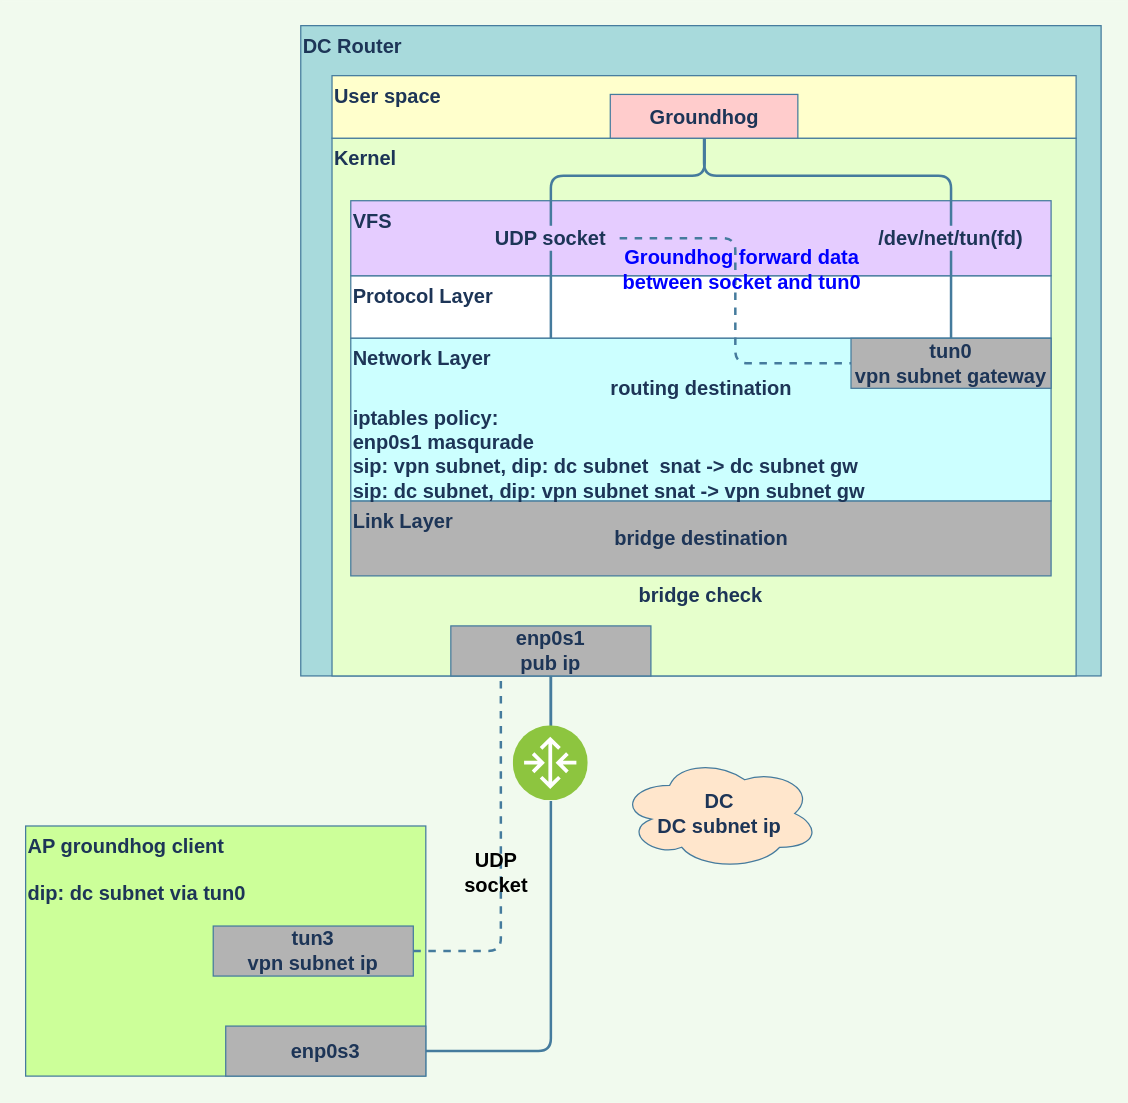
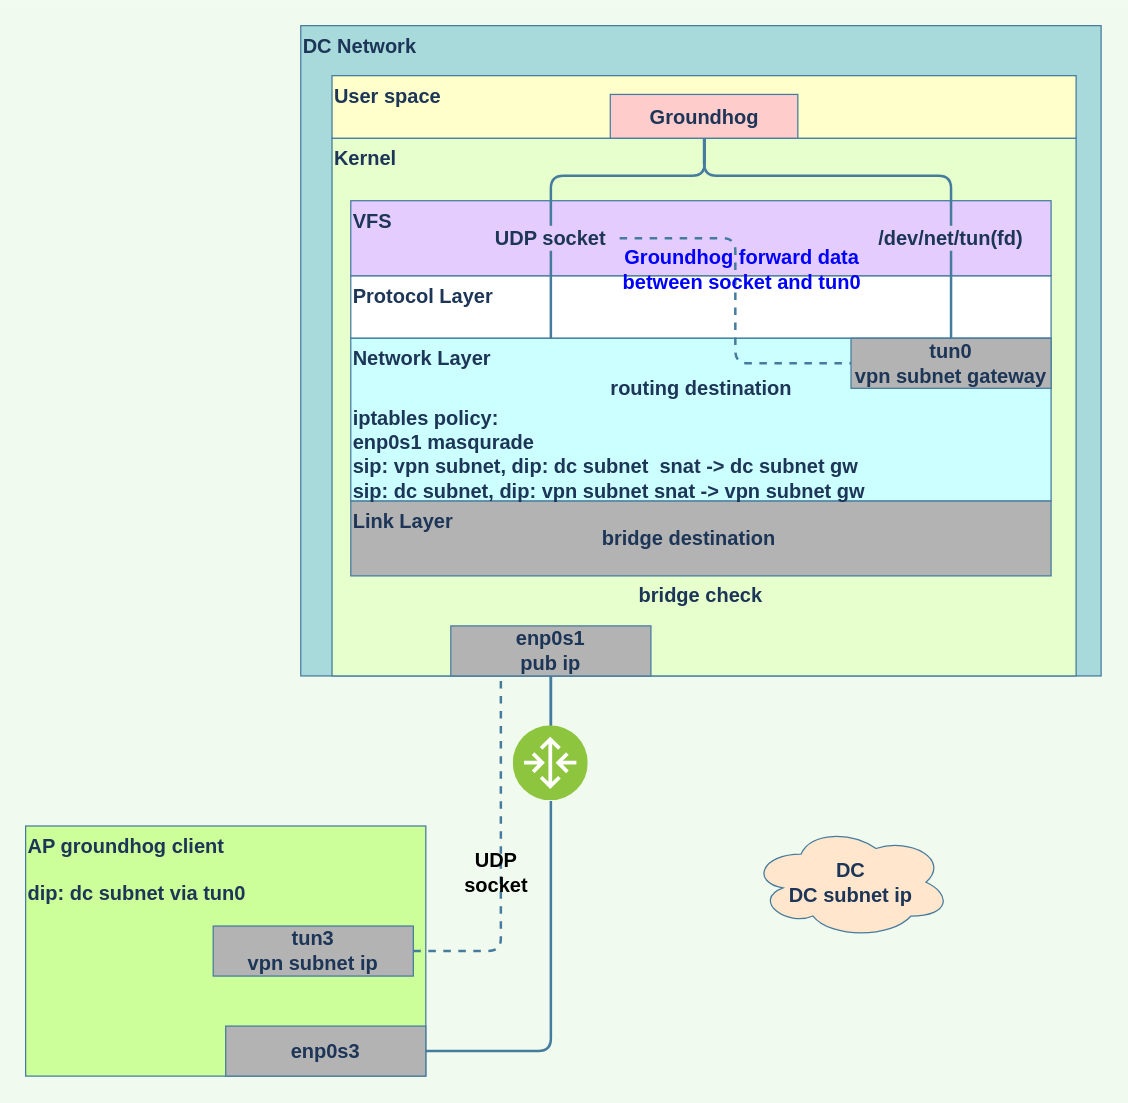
node "DC Router": label "DC Router" -> "DC Network"
node "bridge destination": moved (701, 538) -> (688, 538)
node "DC DC subnet ip": moved (719, 813) -> (851, 882)
